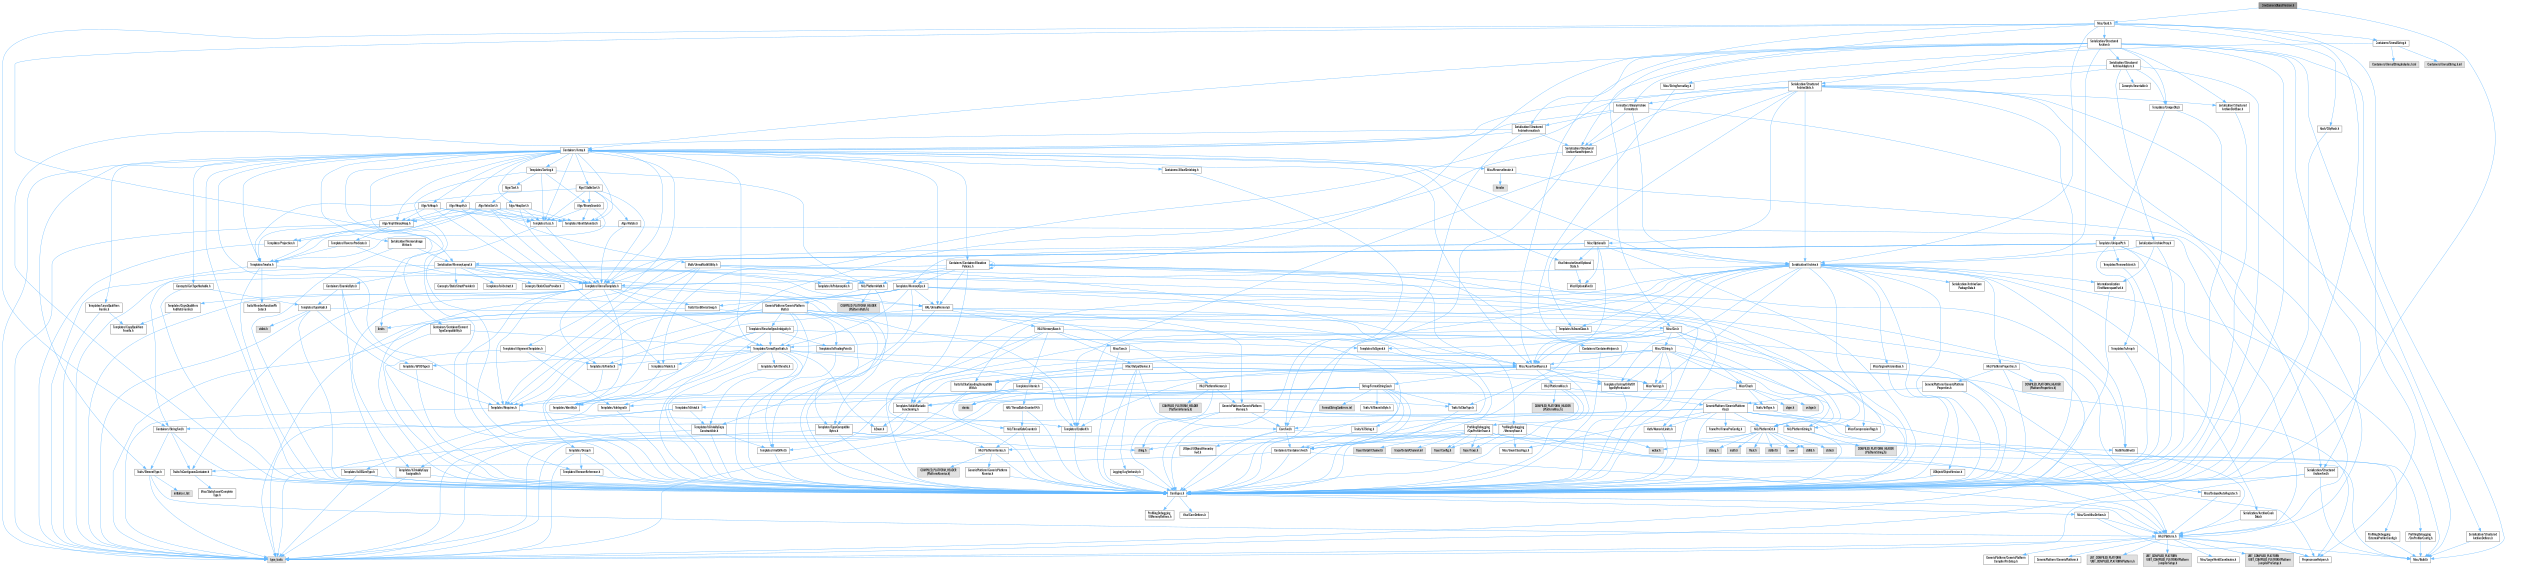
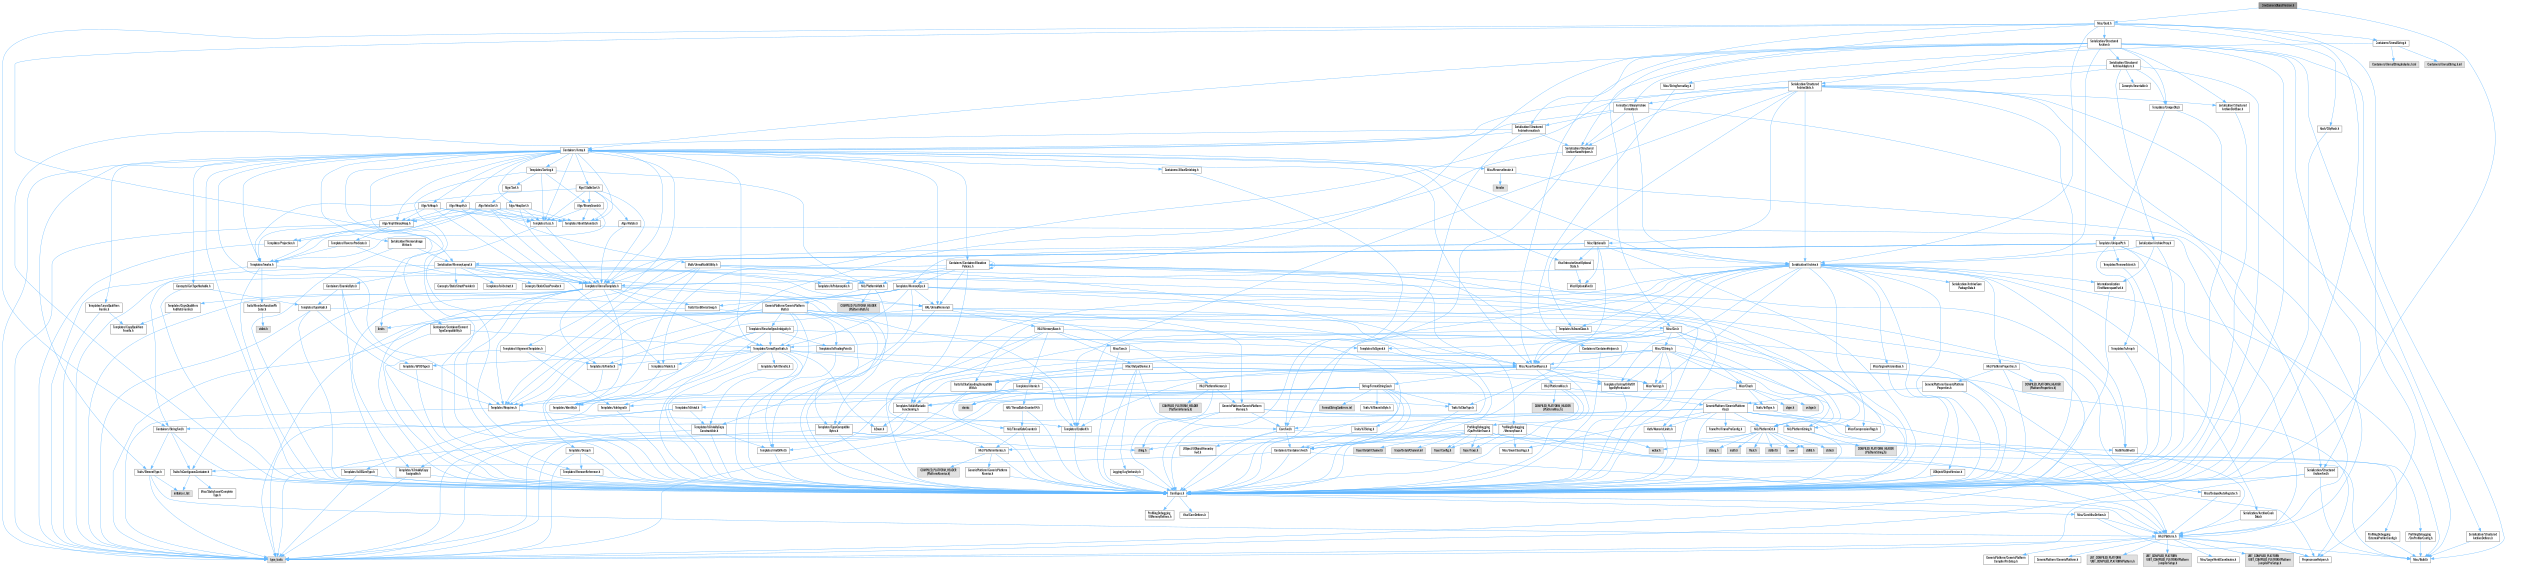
edge "Templates/TypeHash.h" -> "stdint.h": now "Traits/MemberFunctionPtr Outer.h" -> "stdint.h"
edge "Templates/UnrealTemplate.h" -> "CoreTypes.h": added
edge "Traits/IsContiguousContainer.h" -> "initializer_list": added
